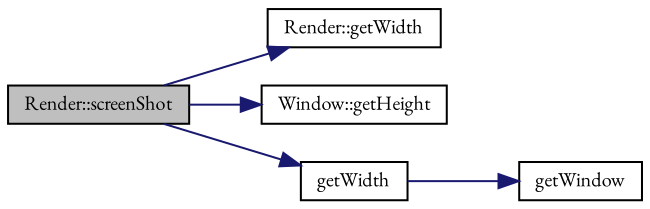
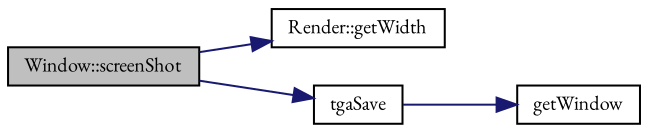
node "Render::screenShot": label "Render::screenShot" -> "Window::screenShot"
node "Window::getHeight": removed
node "getWidth": label "getWidth" -> "tgaSave"
